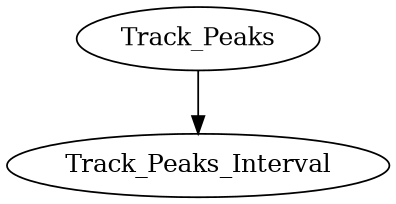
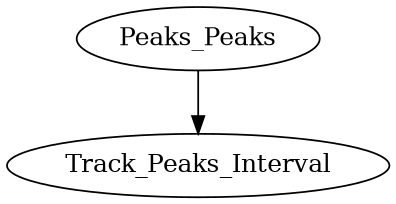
node "Track_Peaks": label "Track_Peaks" -> "Peaks_Peaks"
